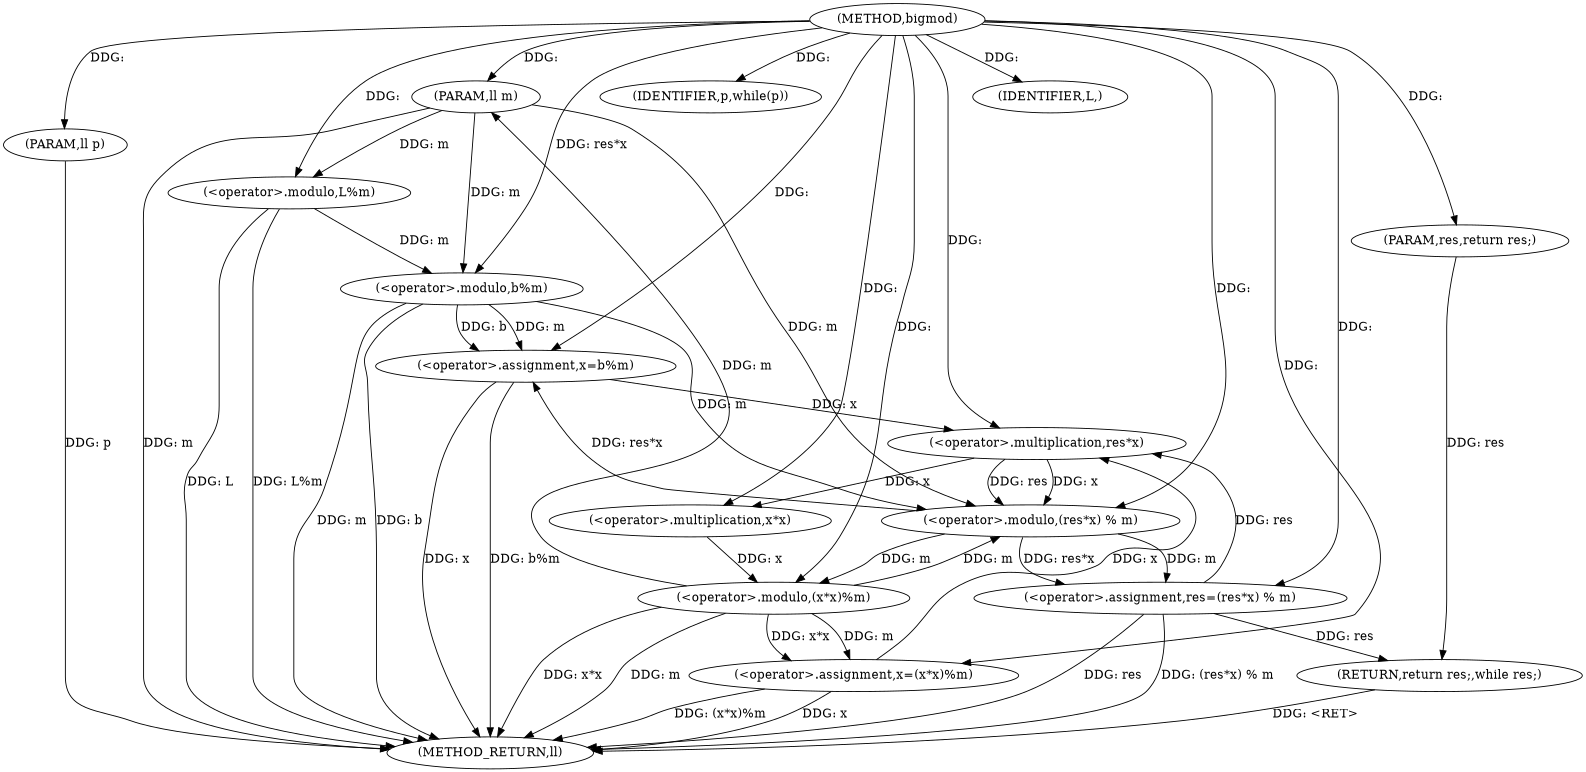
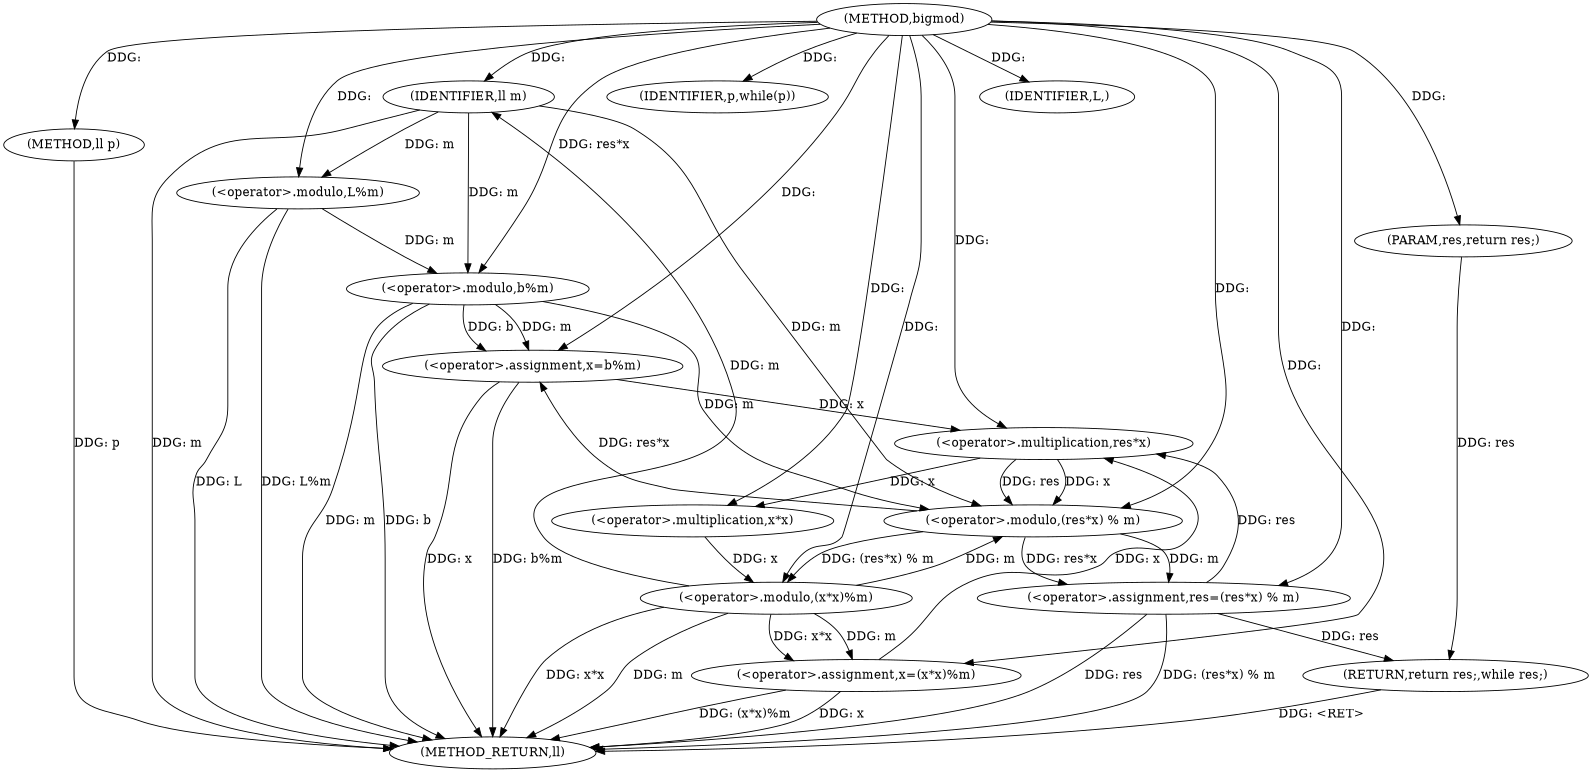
node "(PARAM,ll m)": label "(PARAM,ll m)" -> "(IDENTIFIER,ll m)"
node "(PARAM,ll p)": label "(PARAM,ll p)" -> "(METHOD,ll p)"
edge "(<operator>.modulo,(res*x) % m)" -> "(<operator>.modulo,(x*x)%m)": label "DDG: m" -> "DDG: (res*x) % m"
